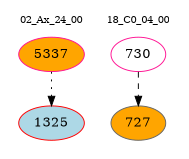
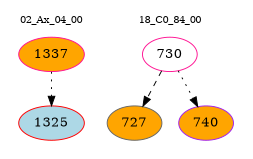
cluster "02_Ax_24_00": label "02_Ax_24_00" -> "02_Ax_04_00"
cluster "18_C0_04_00": label "18_C0_04_00" -> "18_C0_84_00"
node "5337": label "5337" -> "1337"
node "740": added
